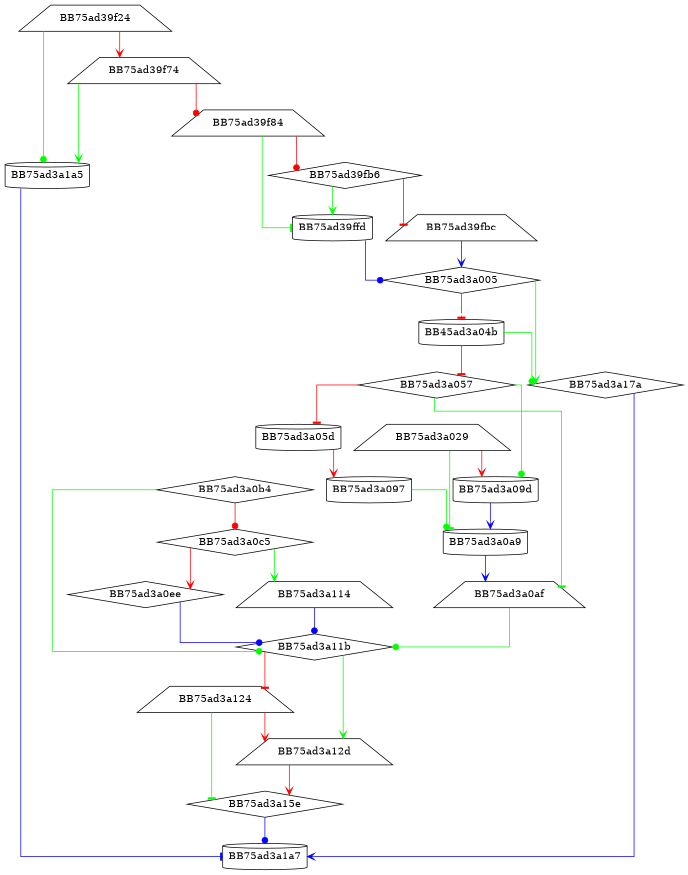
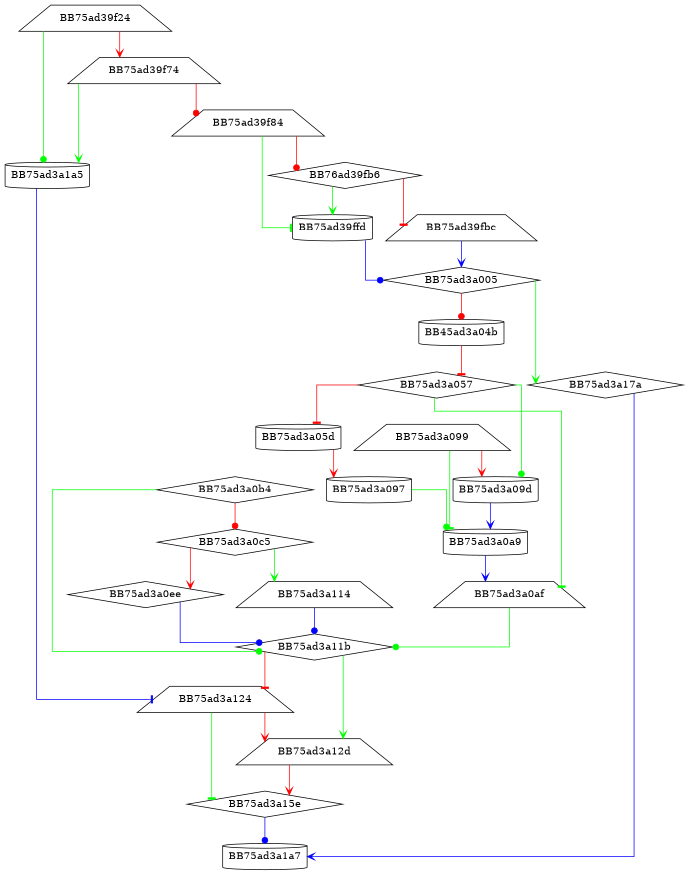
node "BB75ad39fb6": label "BB75ad39fb6" -> "BB76ad39fb6"
edge "BB75ad3a005" -> "BB45ad3a04b": arrowhead tee -> dot
edge "BB45ad3a04b" -> "BB75ad3a17a": removed
node "BB75ad3a029": label "BB75ad3a029" -> "BB75ad3a099"
edge "BB75ad3a1a5" -> "BB75ad3a1a7": now "BB75ad3a1a5" -> "BB75ad3a124"
